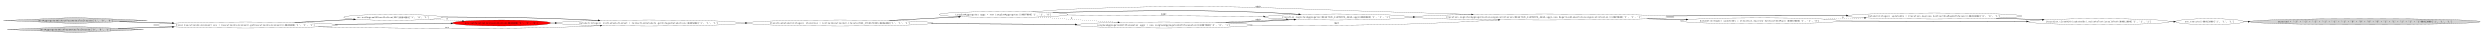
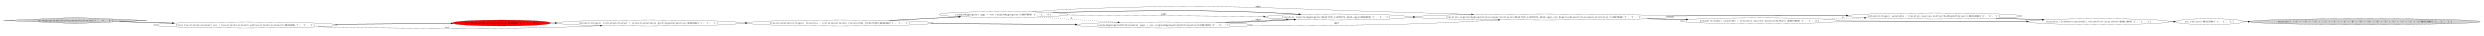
node "env.setDegreeOfParallelism(DOP)@@@4@@@['1', '0', '1']": removed
node "testAggregatorWithParameterForIterate['0', '0', '1']": removed
